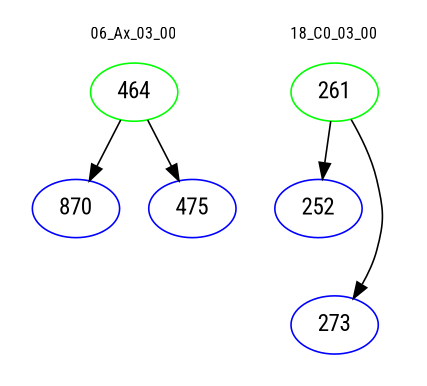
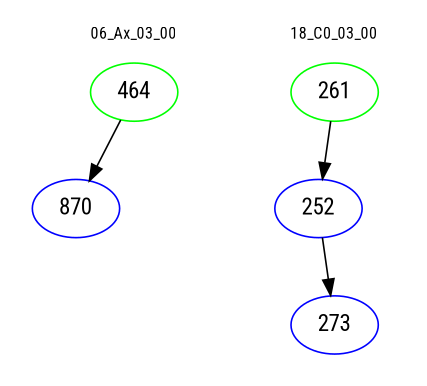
edge "261" -> "273": now "252" -> "273"
node "475": removed
